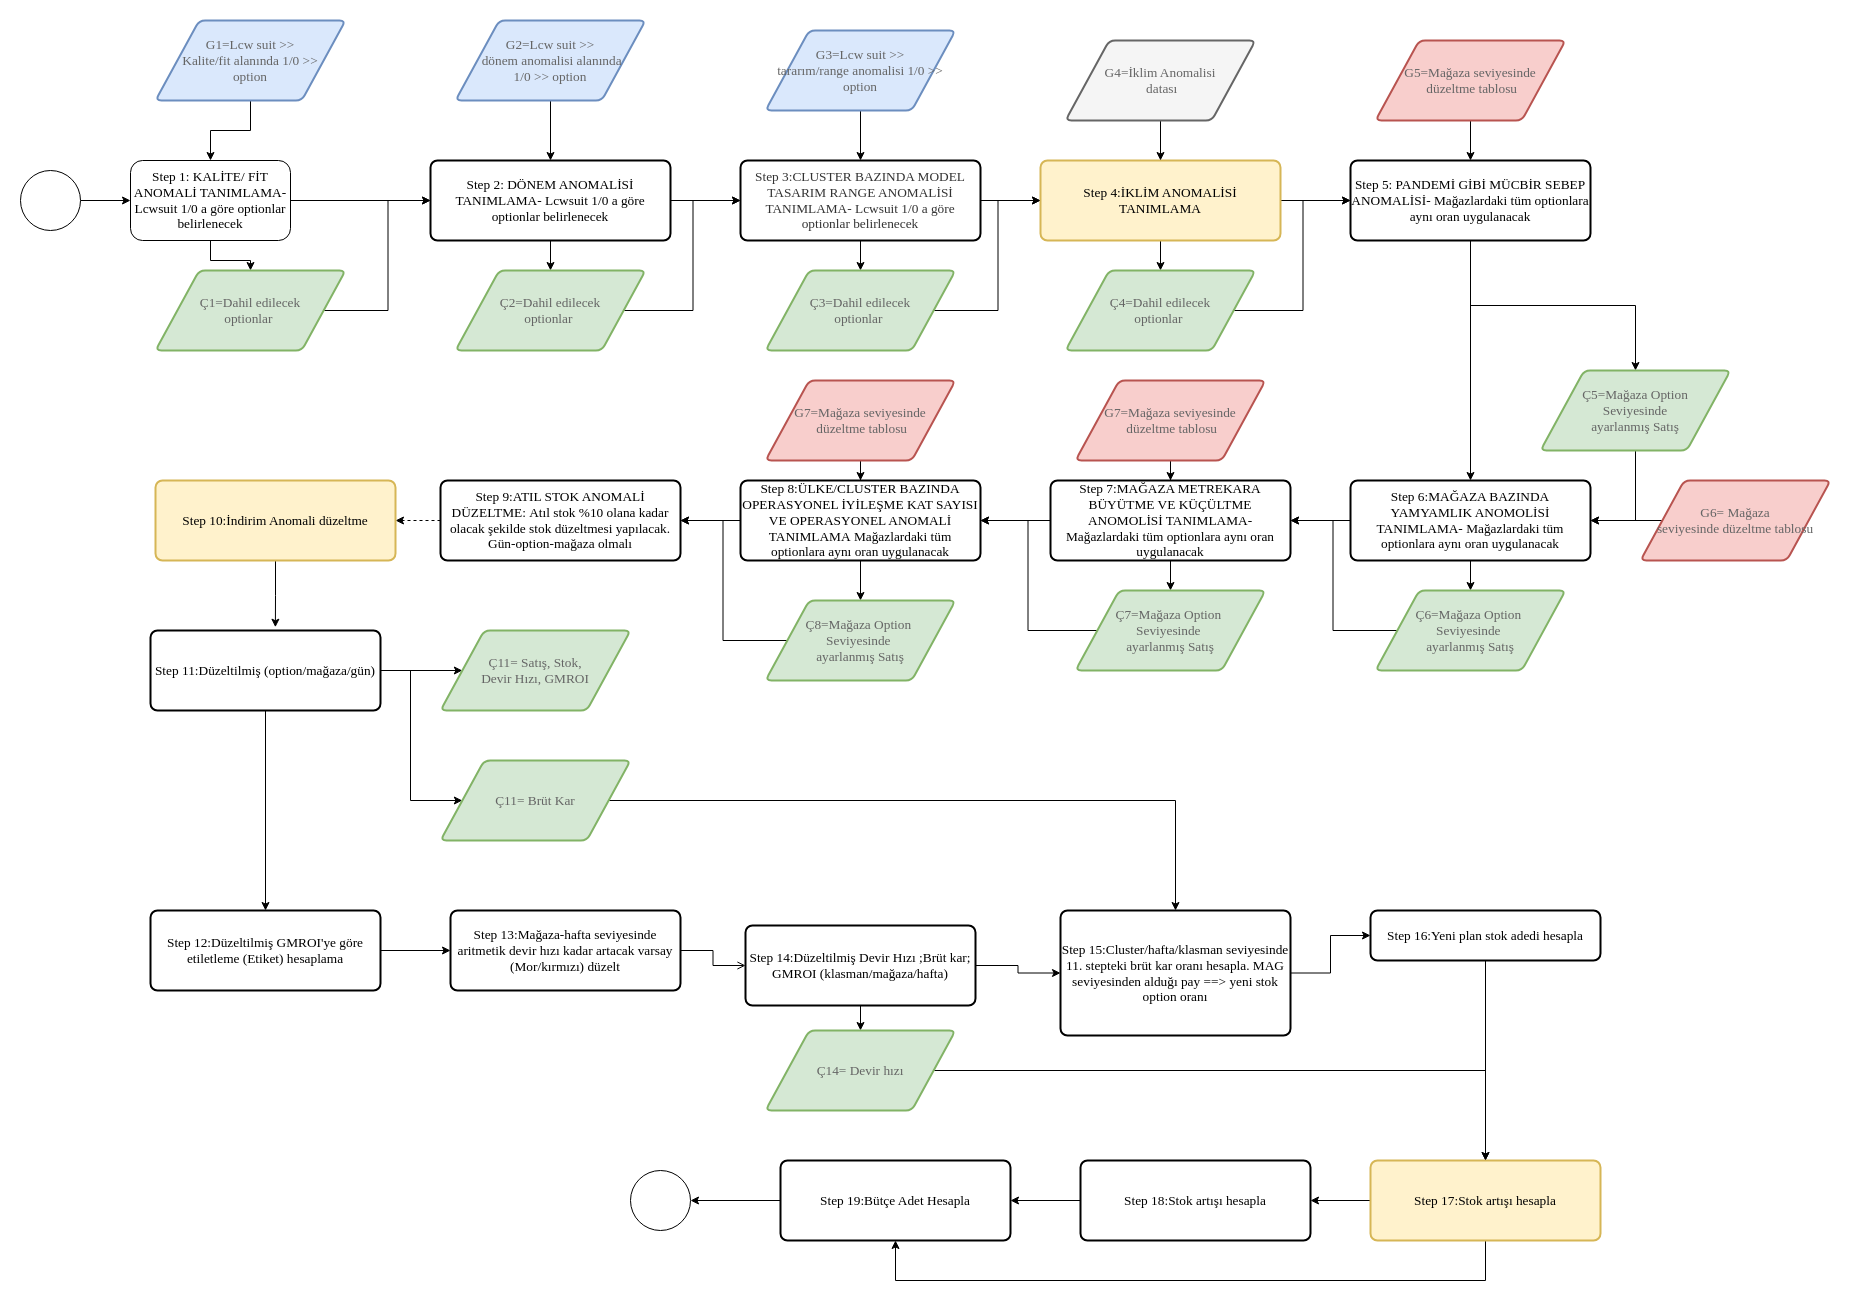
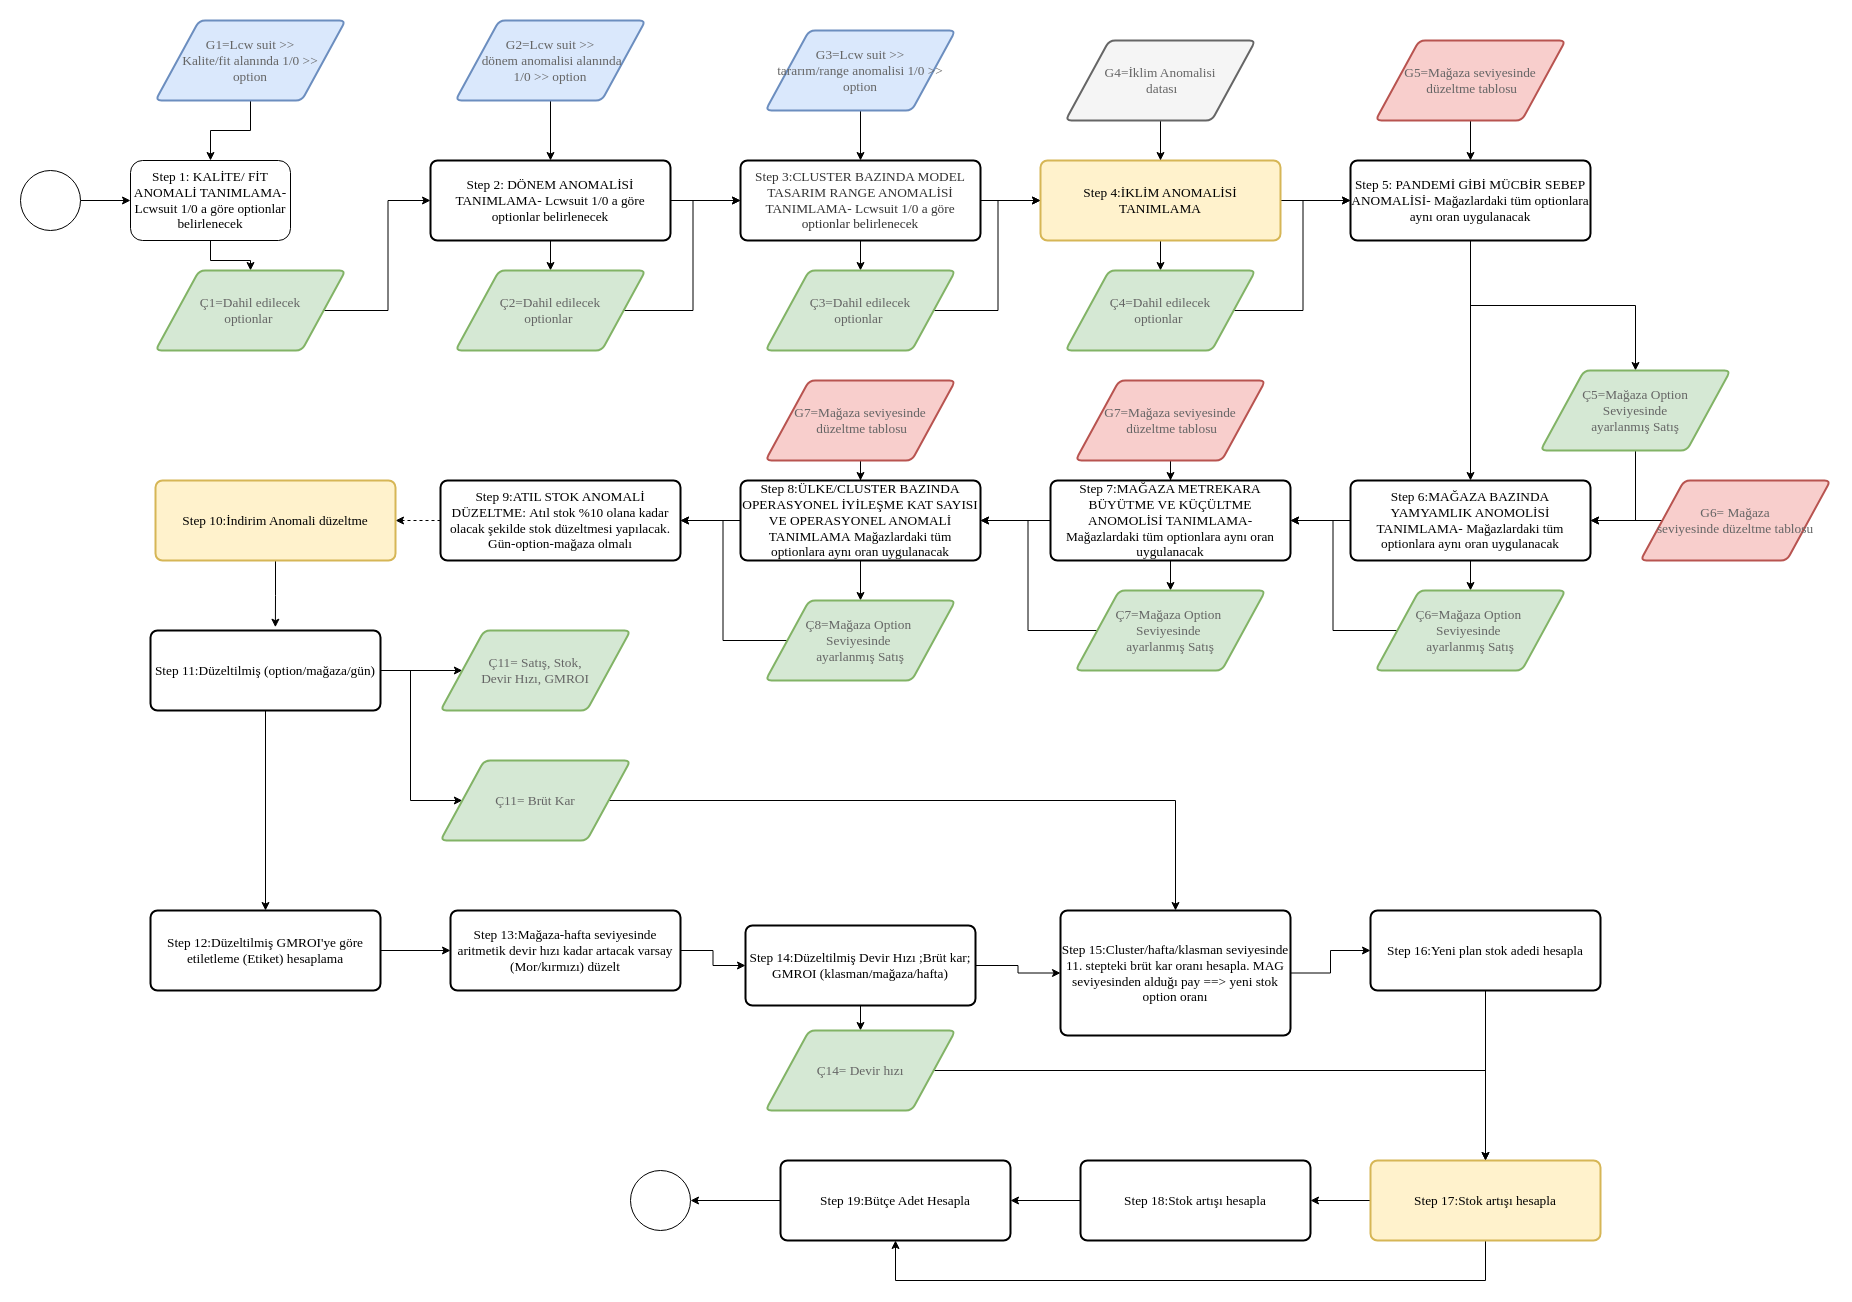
edge "Step 1: KALİTE/ FİT ANOMALİ TANIMLAMA- Lcwsuit 1/0 a göre optionlar belirlenecek" -> "Step 2: DÖNEM ANOMALİSİ TANIMLAMA- Lcwsuit 1/0 a göre optionlar belirlenecek": removed
node "Step 16:Yeni plan stok adedi hesapla": size 230x50 -> 230x80
edge "Step 13:Mağaza-hafta seviyesinde aritmetik devir hızı kadar artacak varsay (Mor/kırmızı) düzelt" -> "Step 14:Düzeltilmiş Devir Hızı ;Brüt kar; GMROI (klasman/mağaza/hafta)": arrowhead open -> classic
